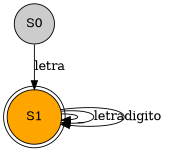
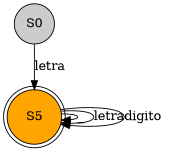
node "S1": label "S1" -> "S5"
